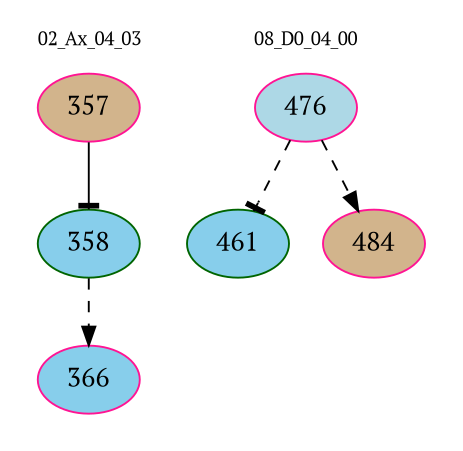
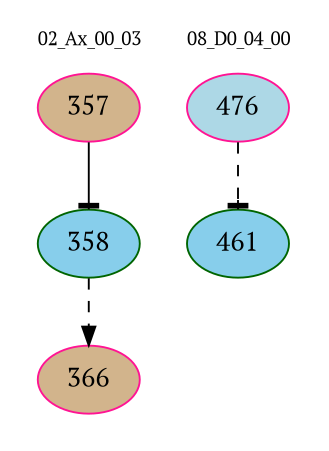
cluster "02_Ax_04_03": label "02_Ax_04_03" -> "02_Ax_00_03"
node "484": removed
node "366": fillcolor skyblue -> tan
